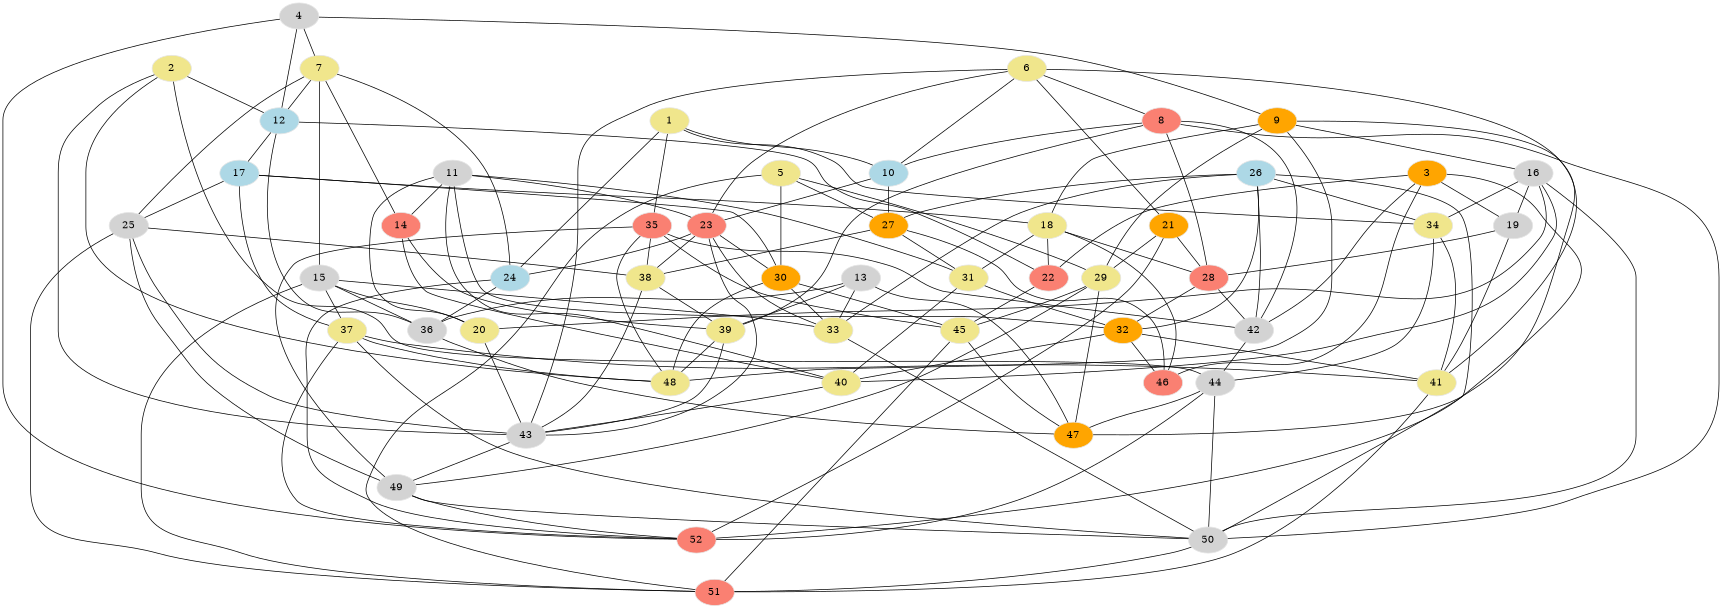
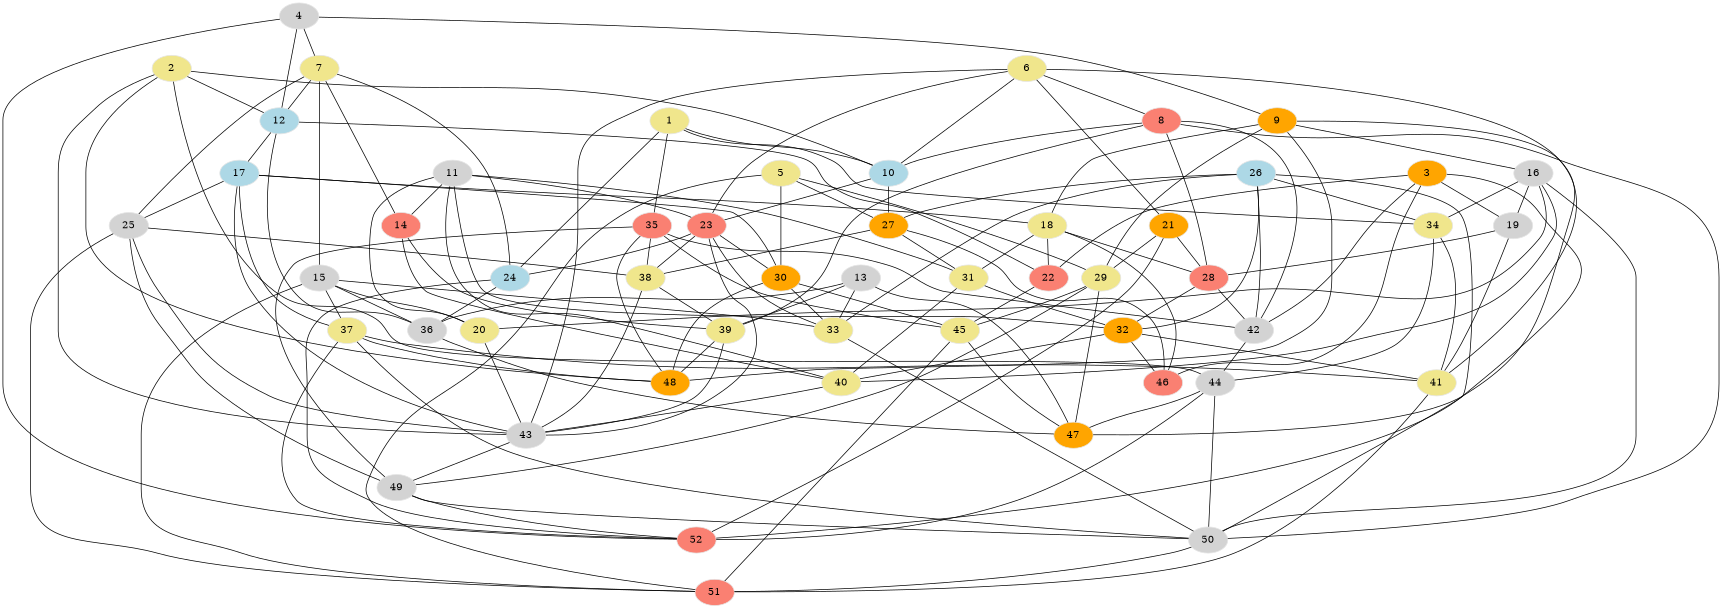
edge "2" -- "10": added
edge "17" -- "43": added
node "48": fillcolor khaki -> orange
